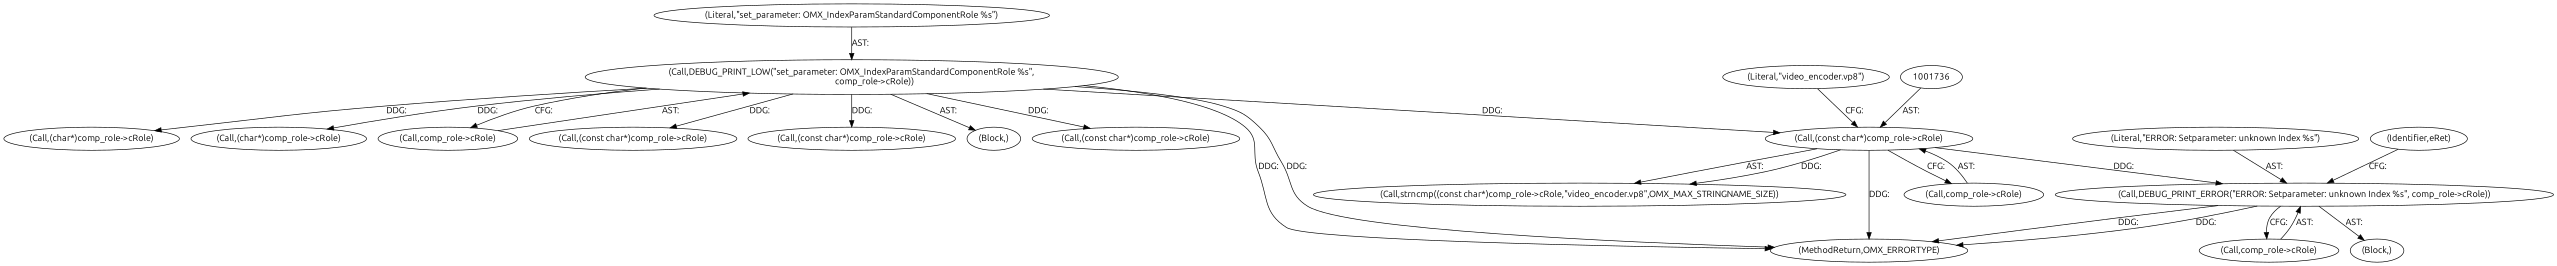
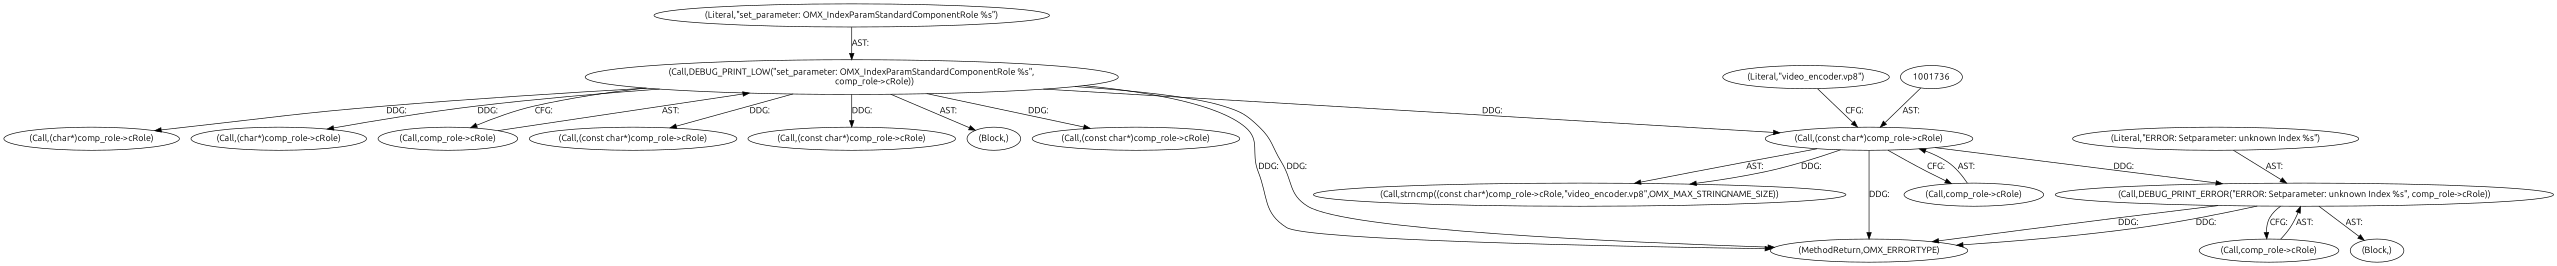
node "(Identifier,eRet)": removed
